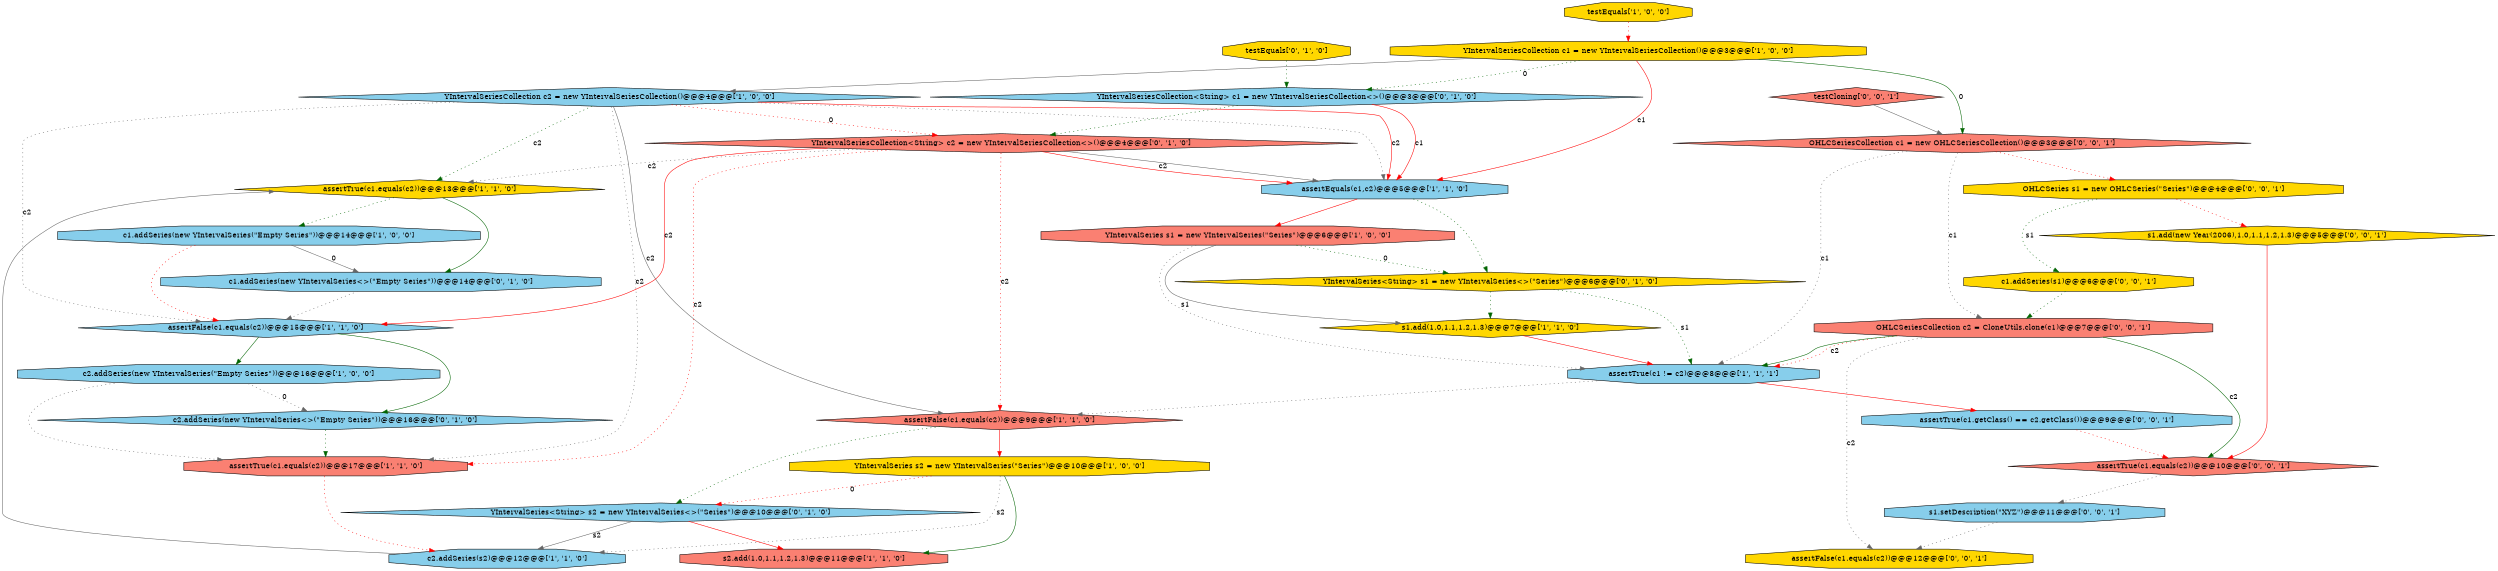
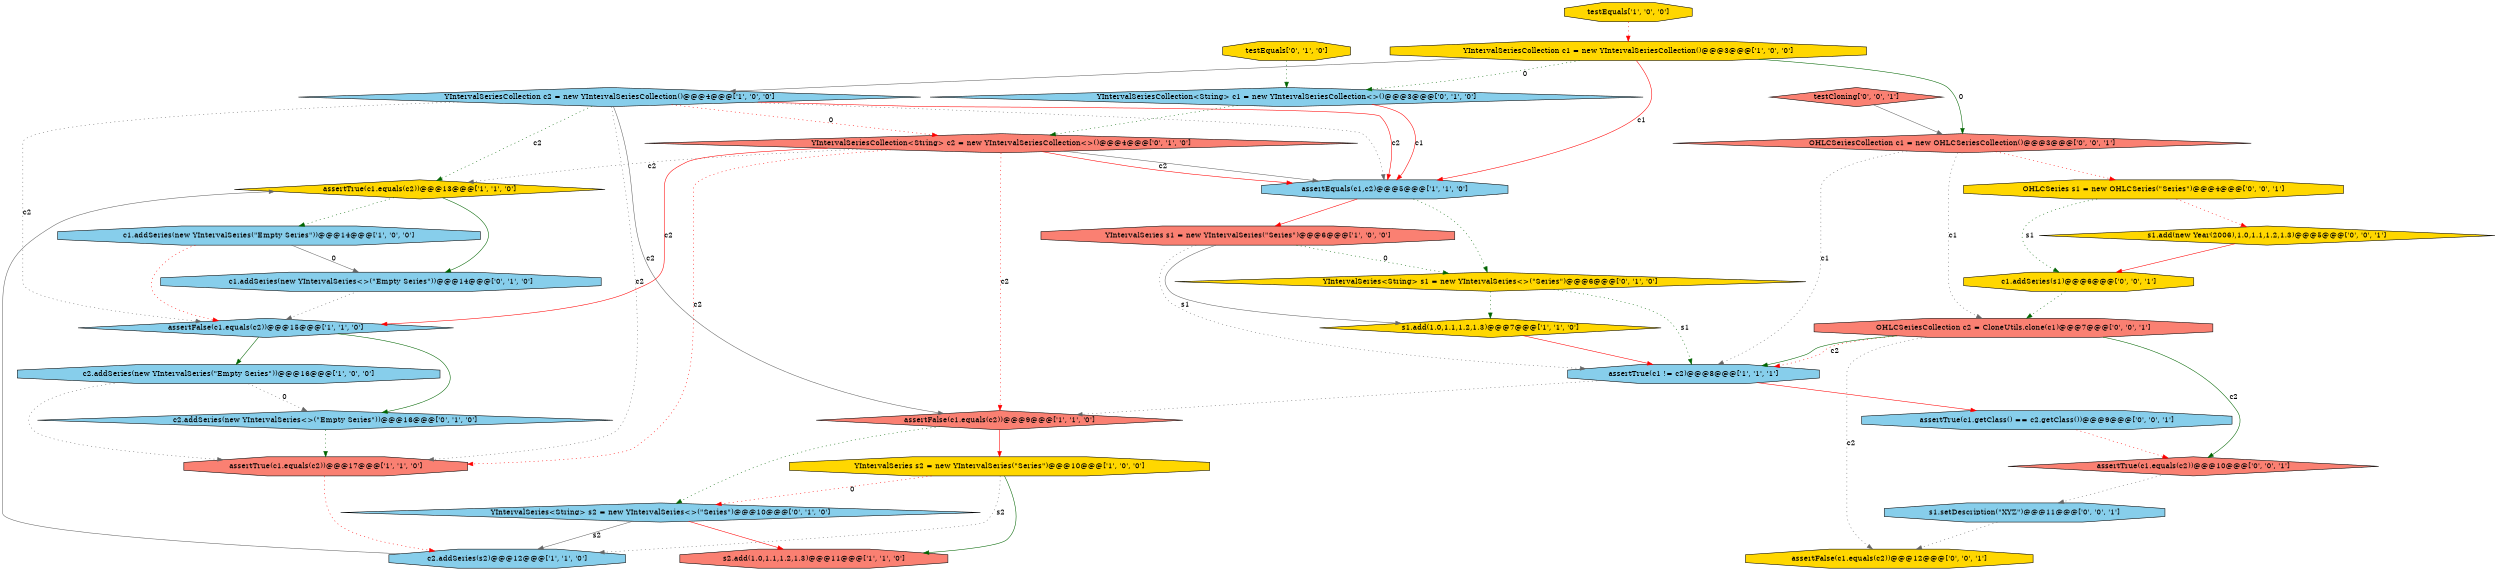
edge "s1.add(new Year(2006),1.0,1.1,1.2,1.3)@@@5@@@['0', '0', '1']" -> "assertTrue(c1.equals(c2))@@@10@@@['0', '0', '1']": now "s1.add(new Year(2006),1.0,1.1,1.2,1.3)@@@5@@@['0', '0', '1']" -> "c1.addSeries(s1)@@@6@@@['0', '0', '1']"
